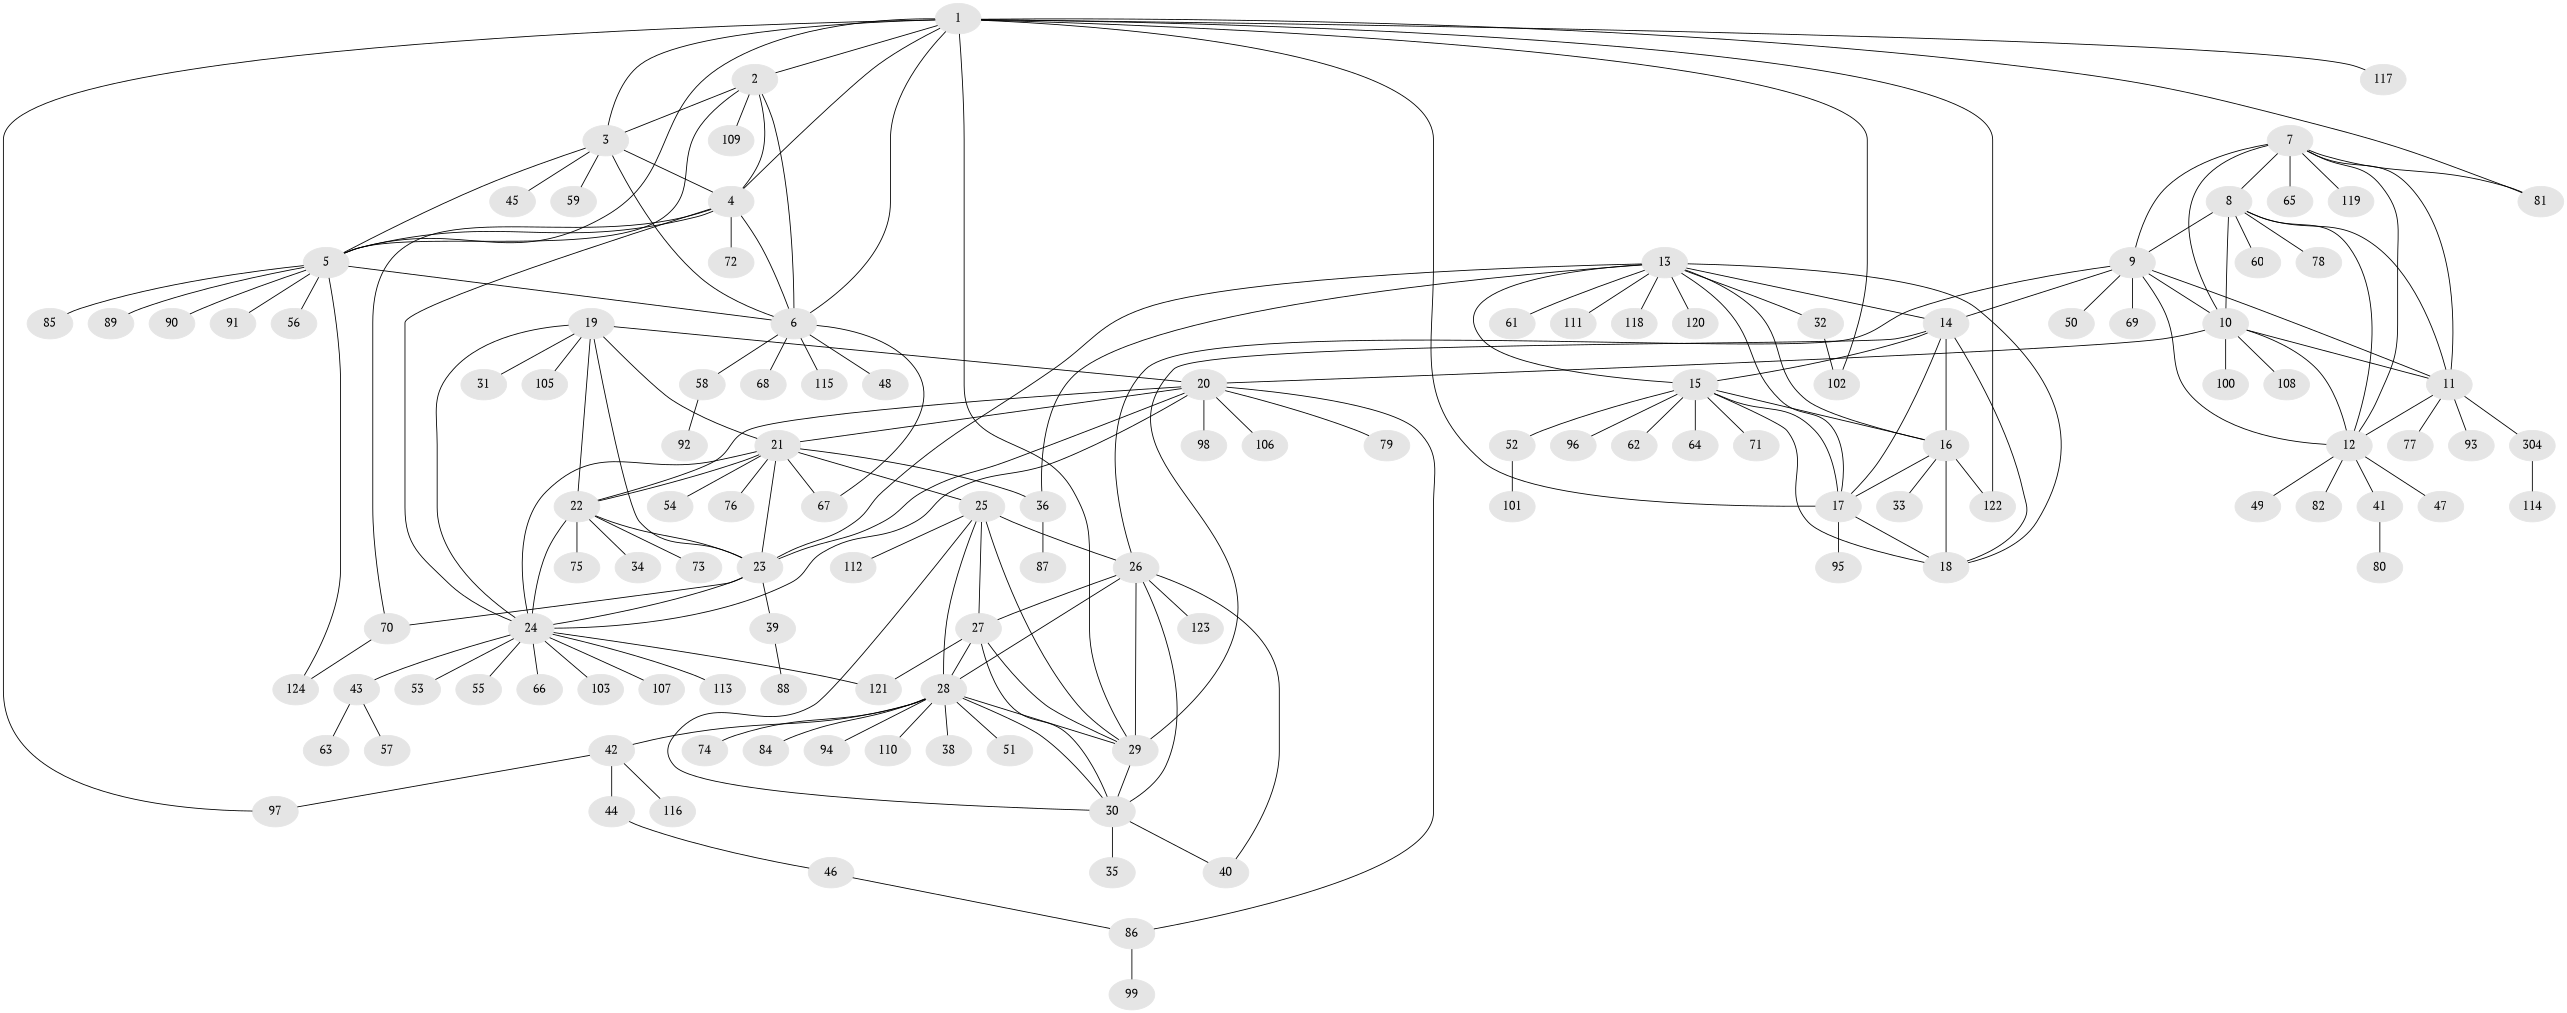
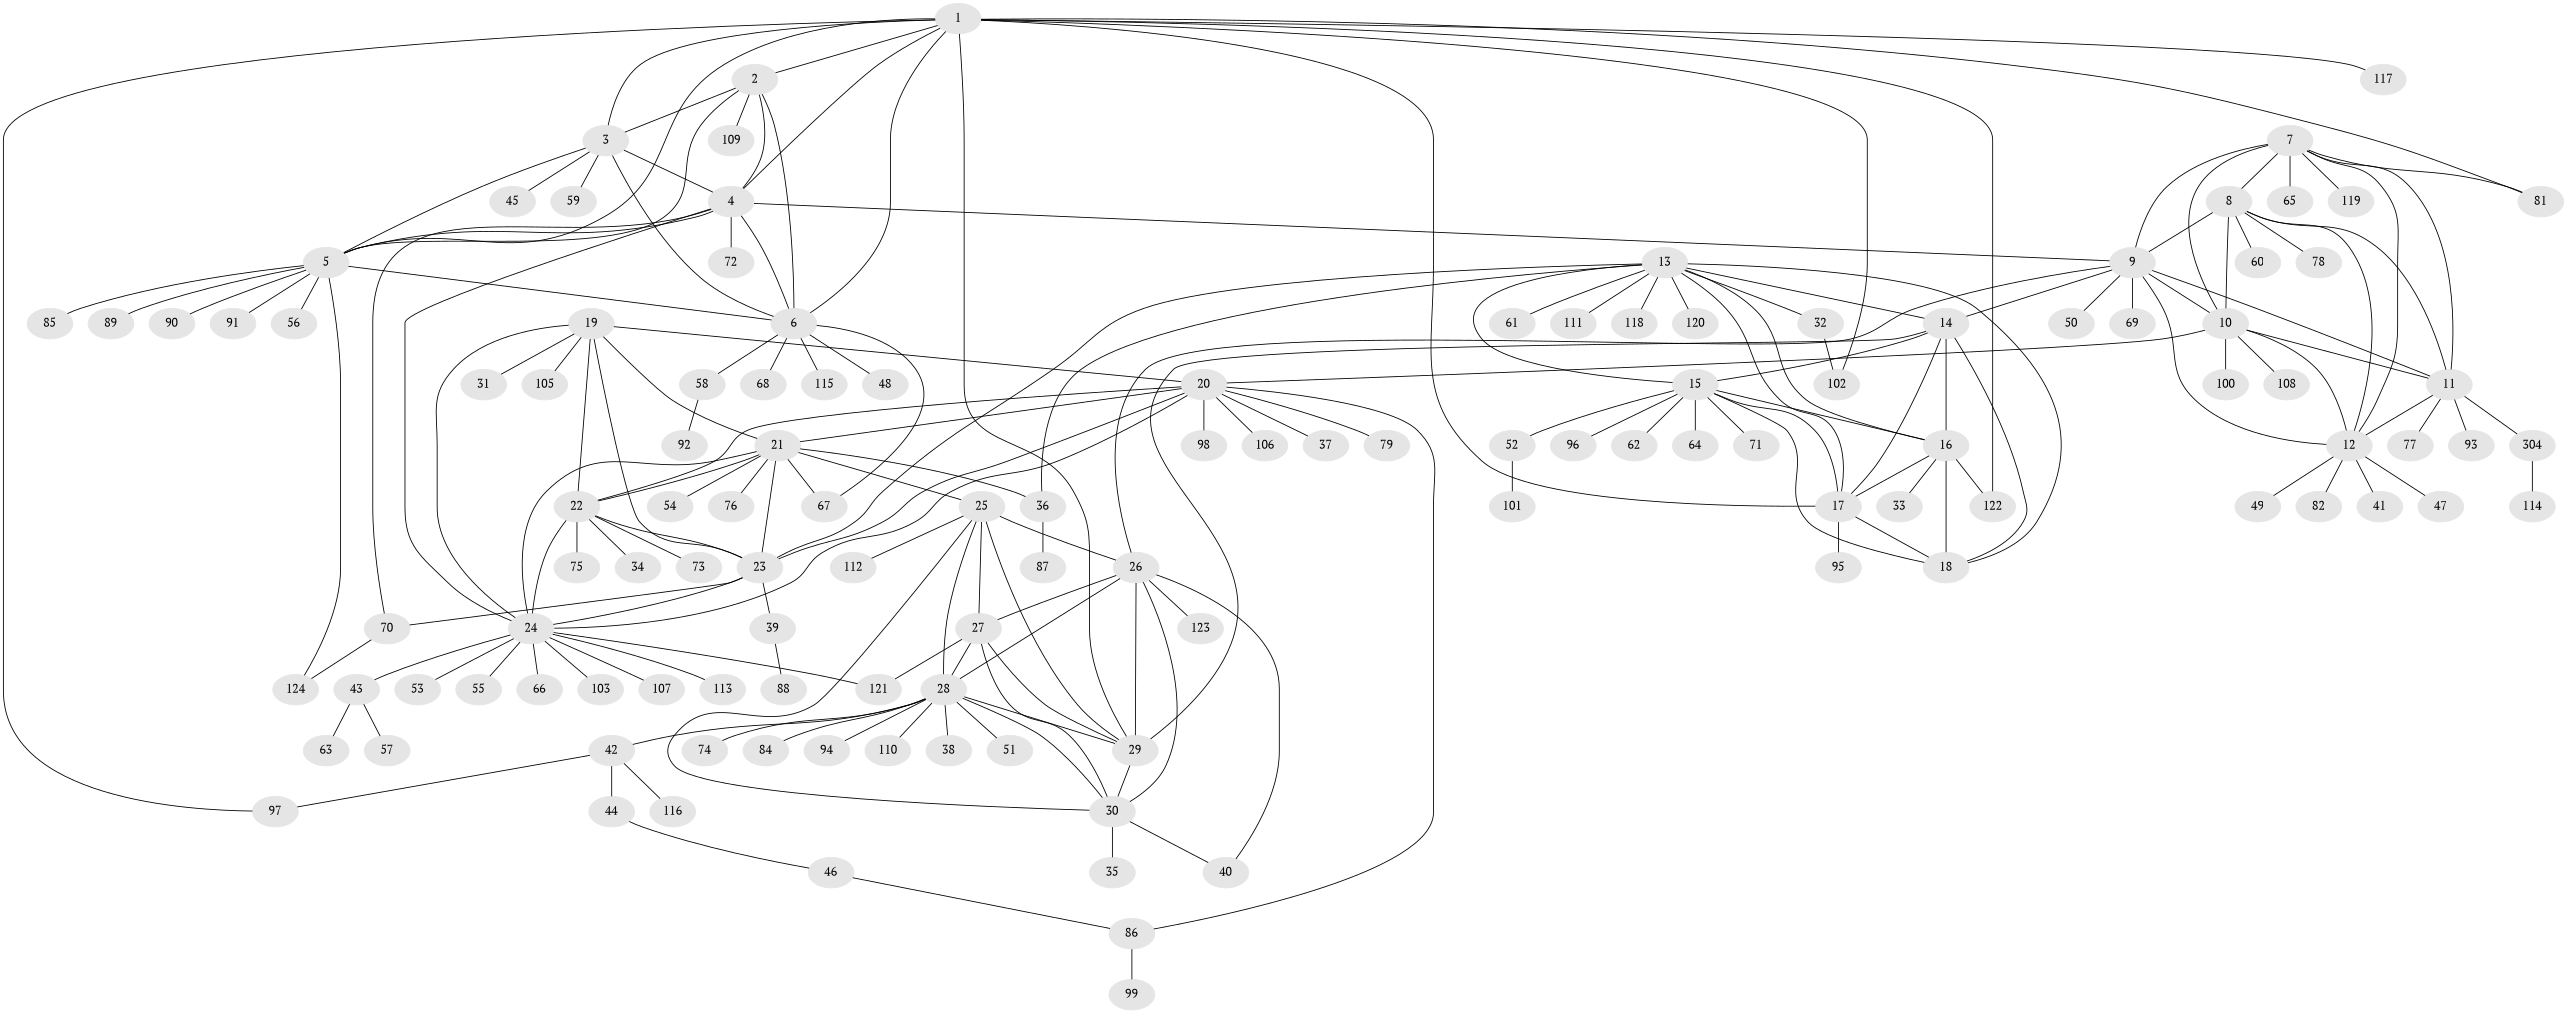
edge "4" -- "9": added
node "37": added
node "80": removed
